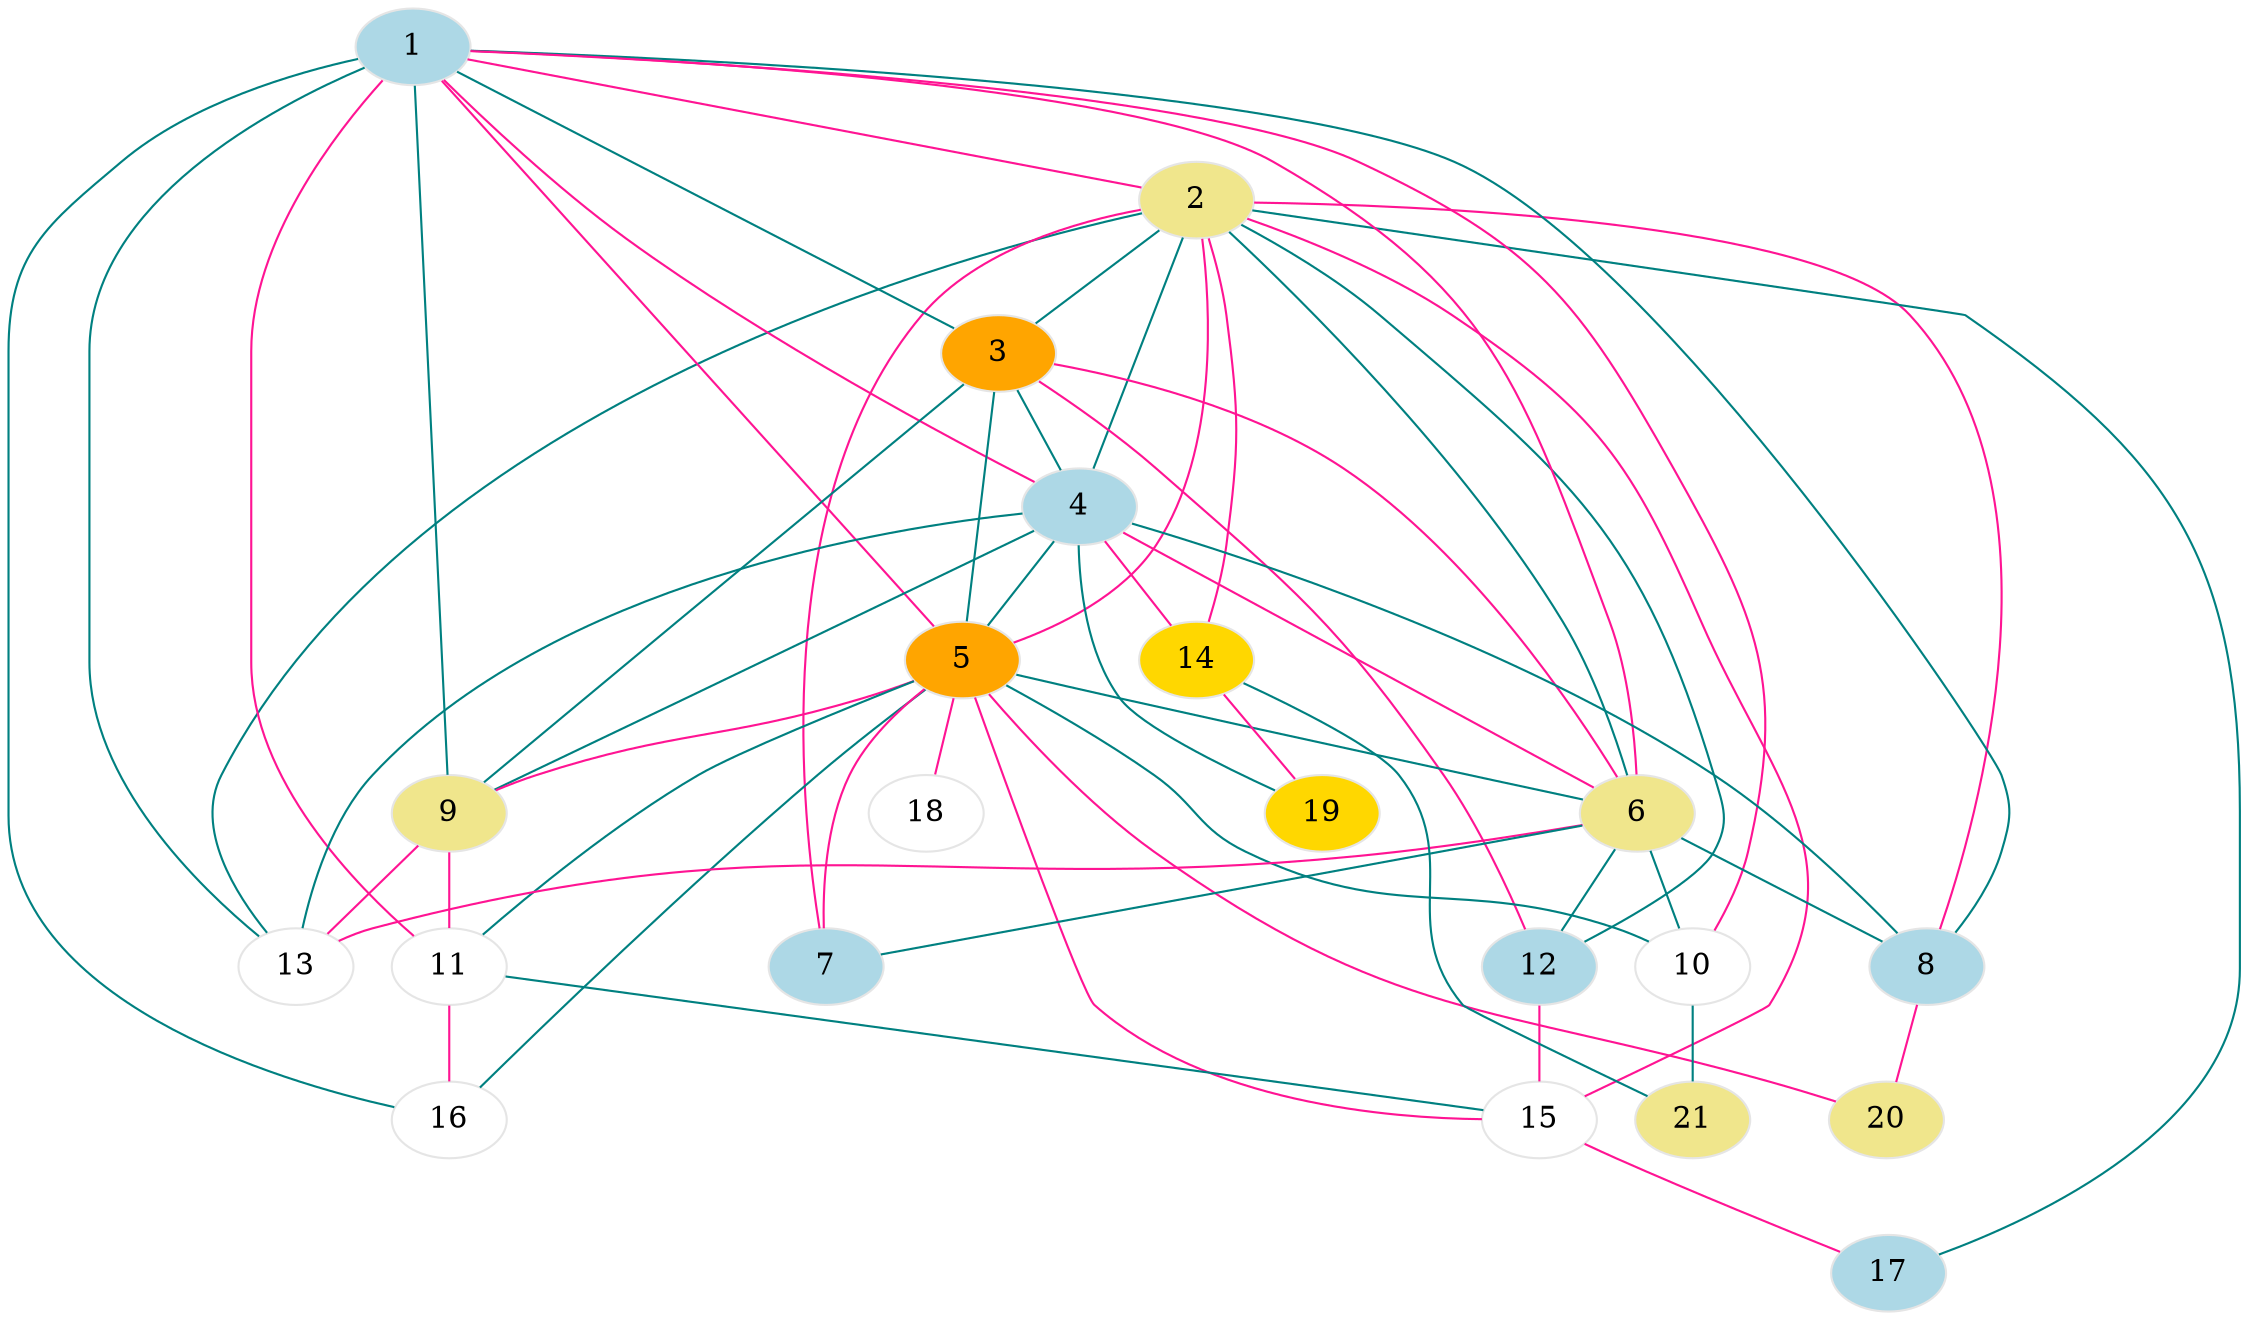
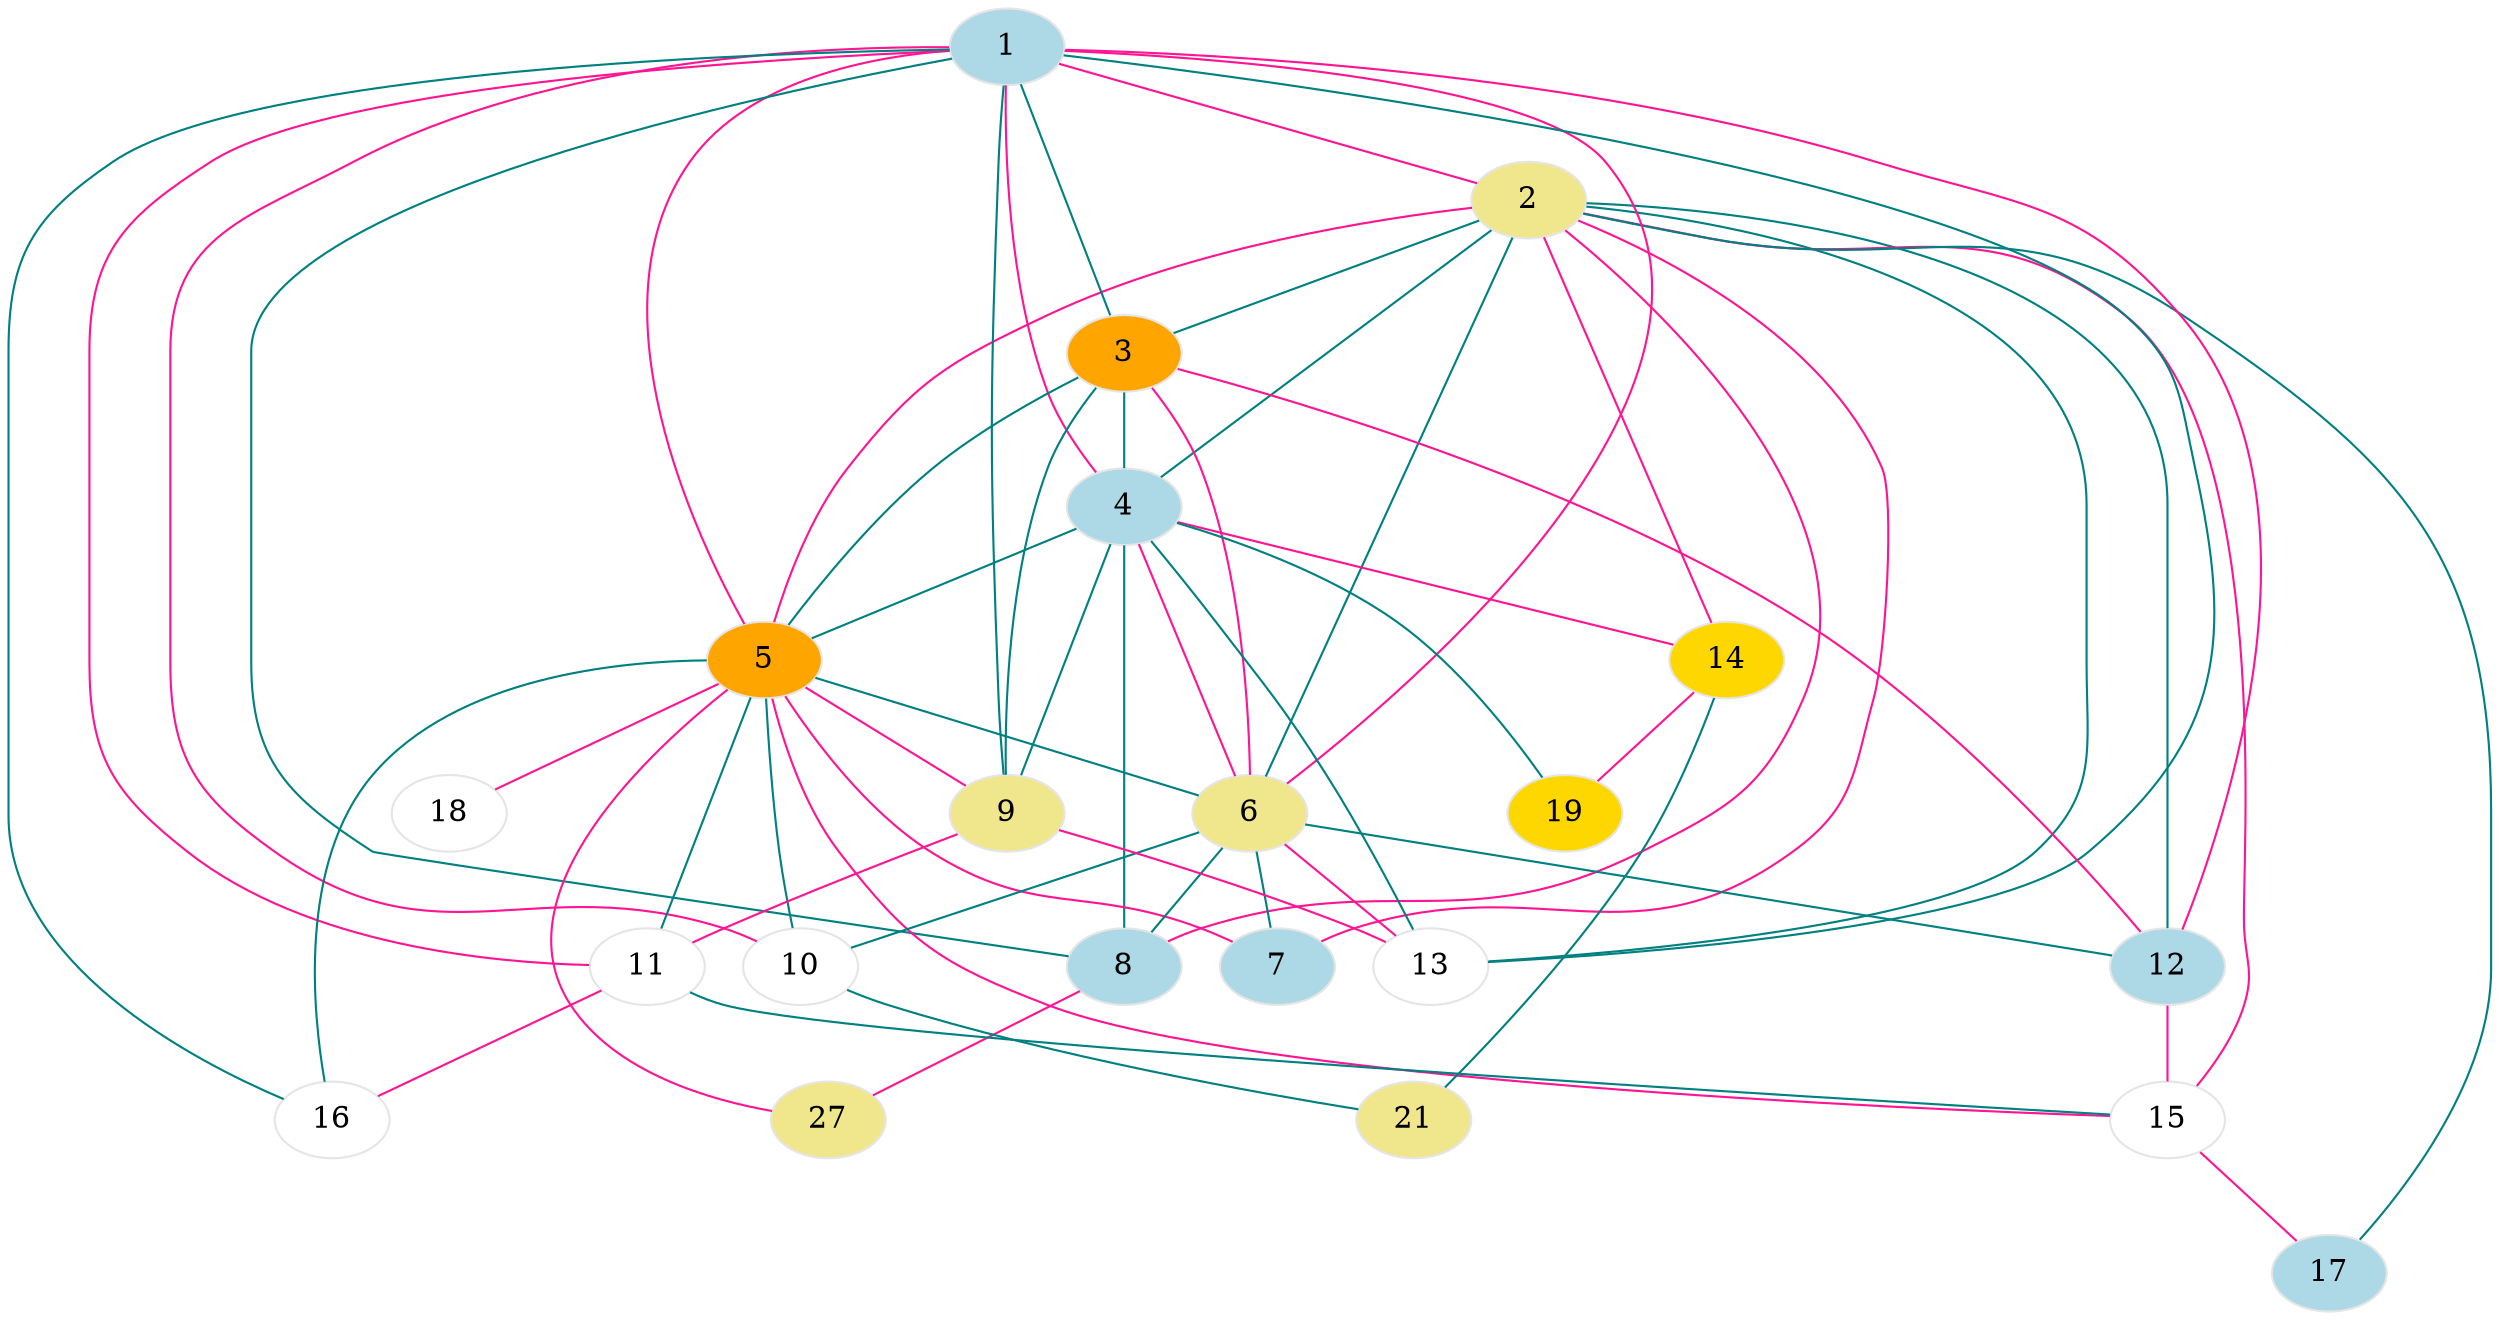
edge "1" -- "12": added
node "20": label "20" -> "27"
